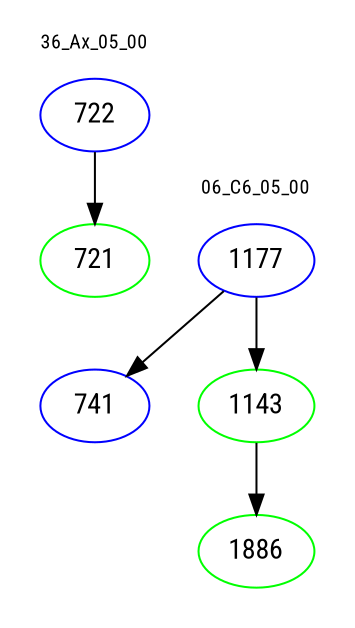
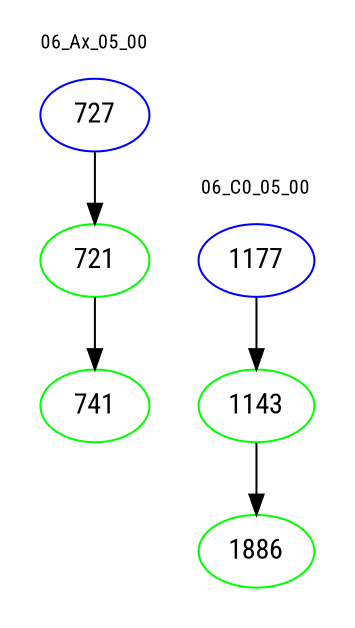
cluster "36_Ax_05_00": label "36_Ax_05_00" -> "06_Ax_05_00"
node "722": label "722" -> "727"
cluster "06_C6_05_00": label "06_C6_05_00" -> "06_C0_05_00"
edge "1177" -> "741": now "721" -> "741"
node "741": color blue -> green
